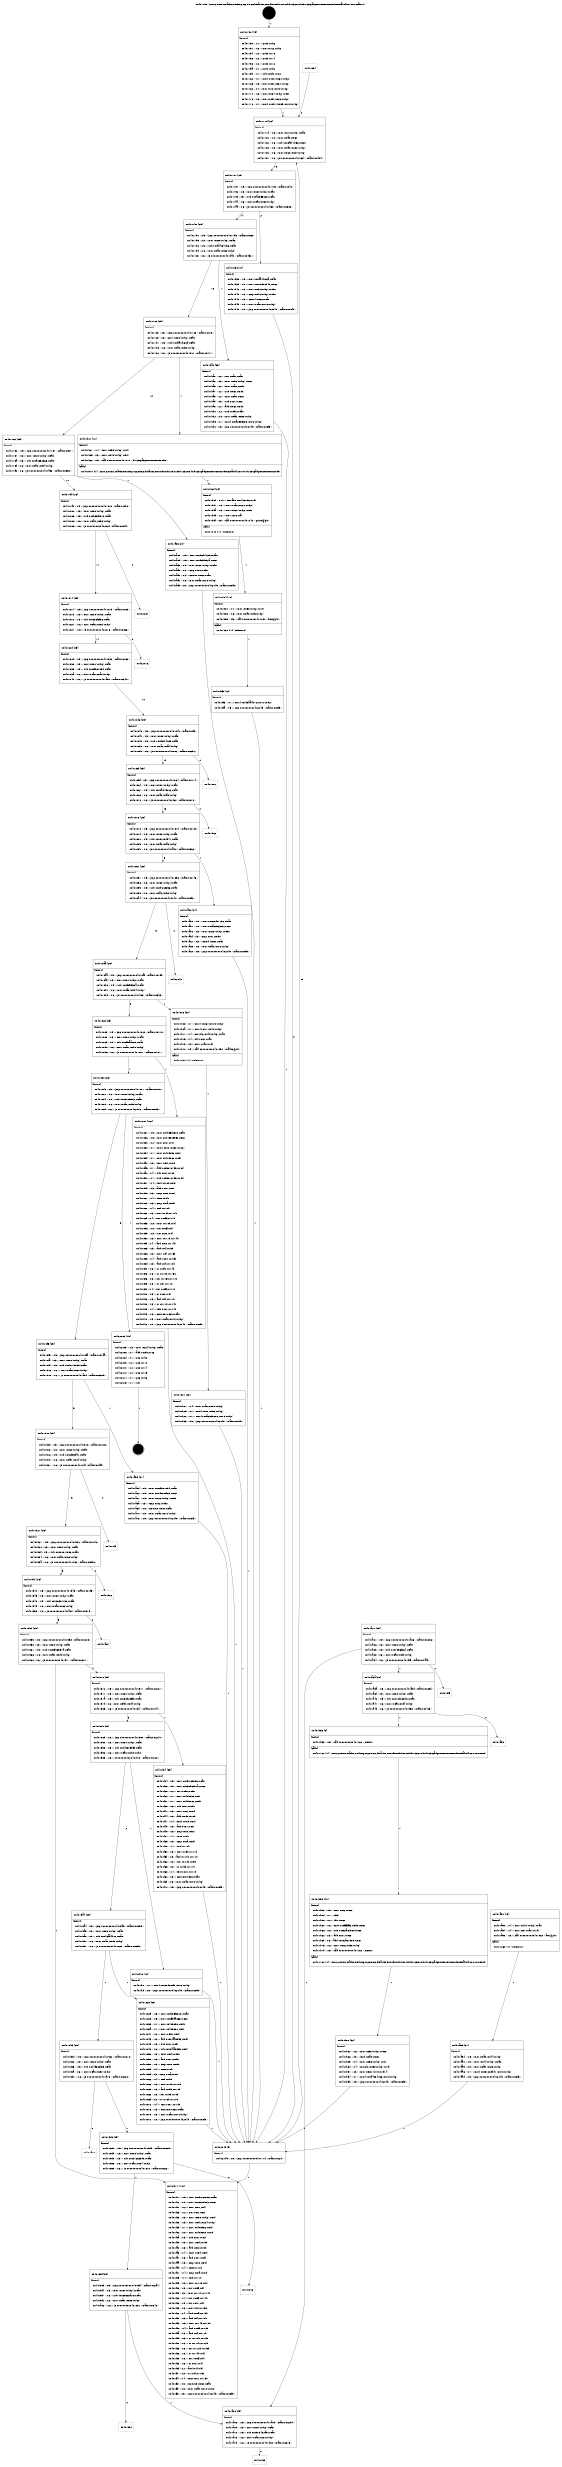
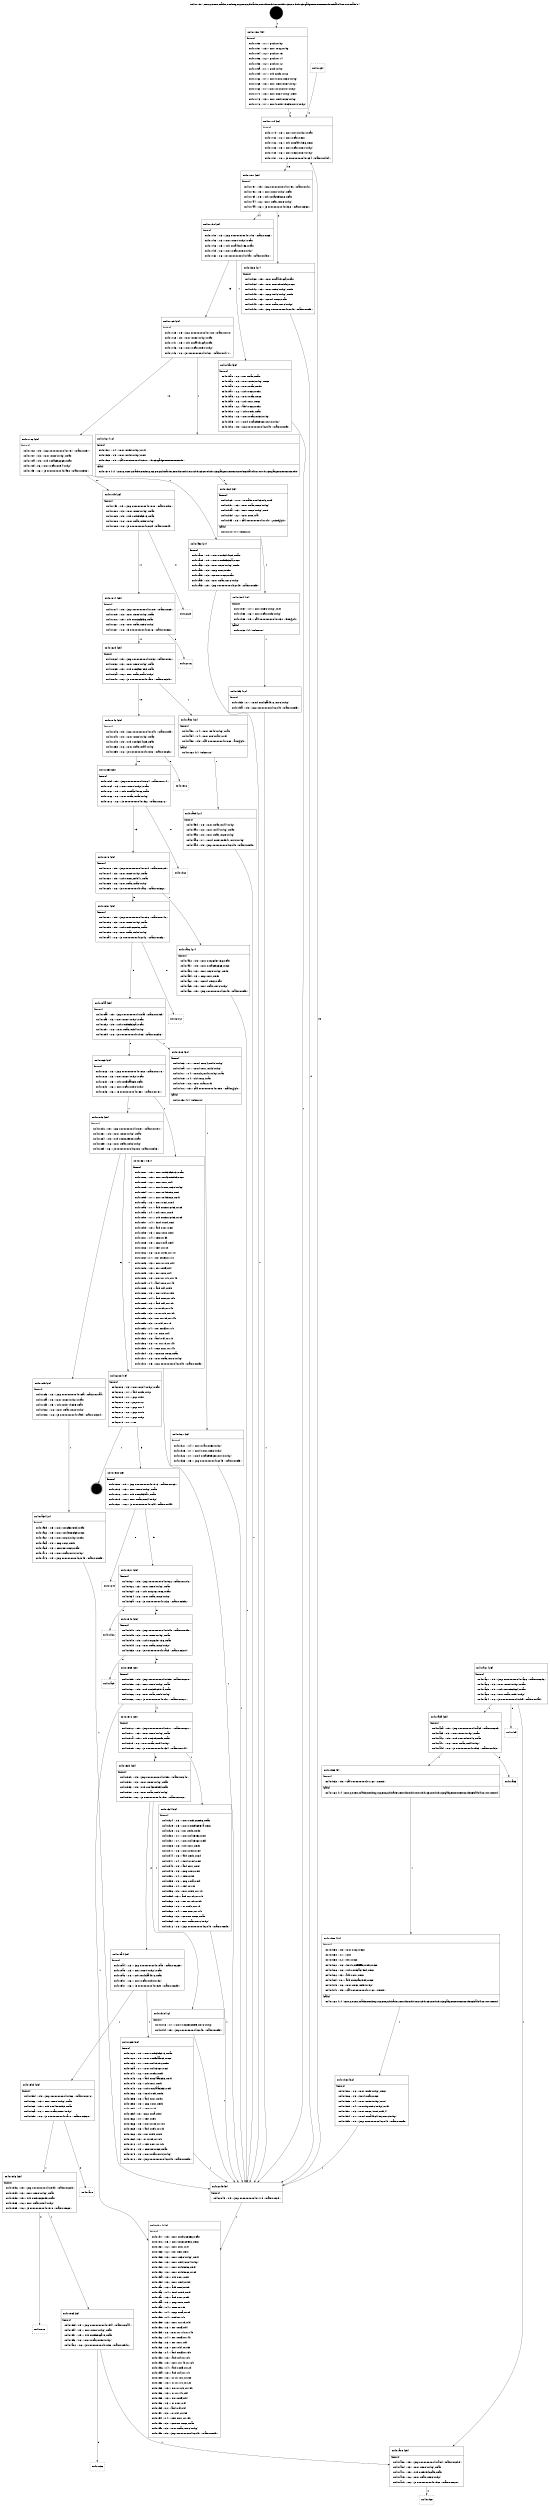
edge "0x40182d [25]" -> "0x401a90 [13]": added, label "1"
edge "0x4018f5 [25]" -> "0x40190e [25]": now "0x402003 [19]" -> "0x40190e [25]"
